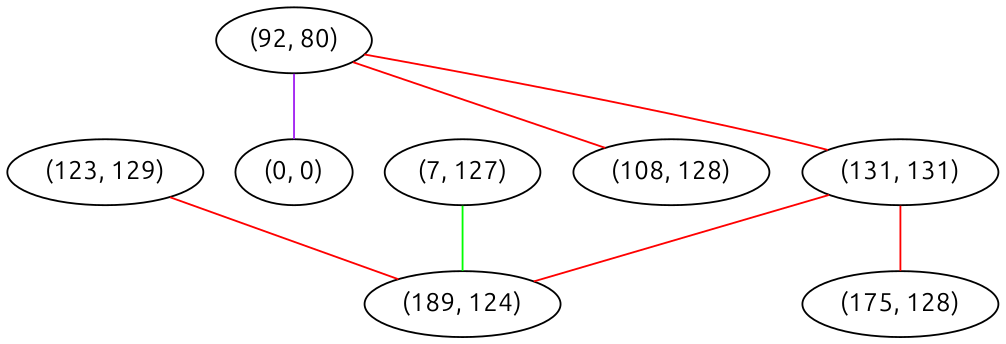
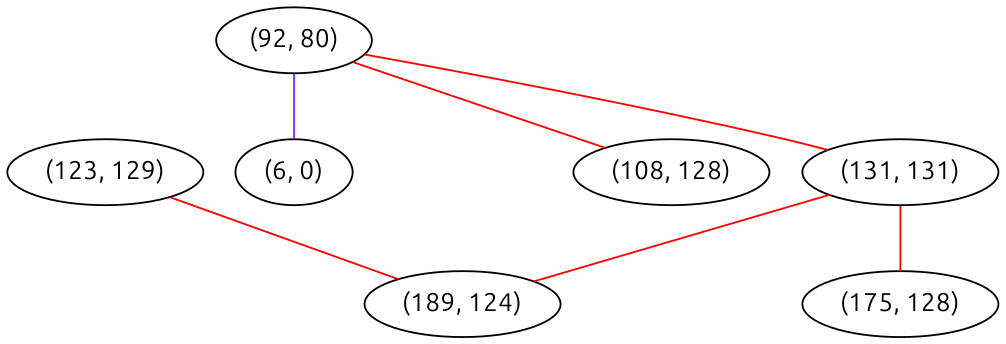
node "(0, 0)": label "(0, 0)" -> "(6, 0)"
node "(7, 127)": removed
